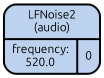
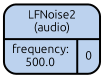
node "LFNoise2": text "520.0" -> "500.0"
